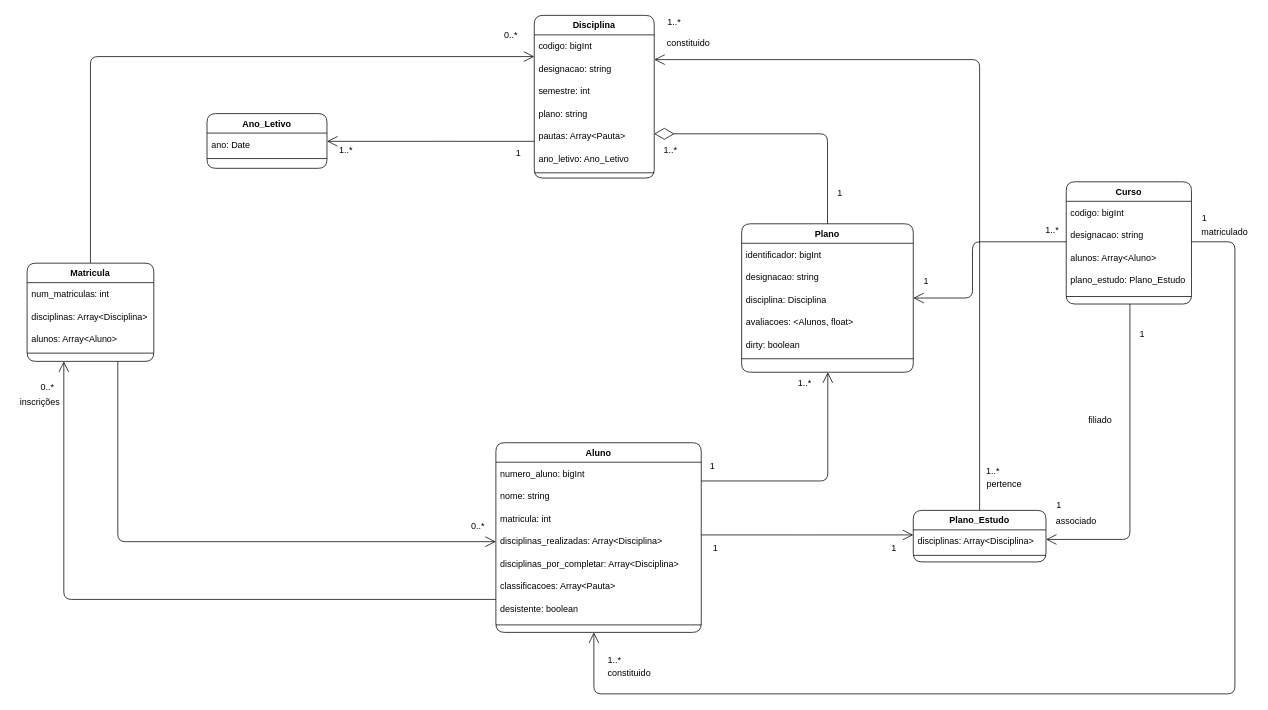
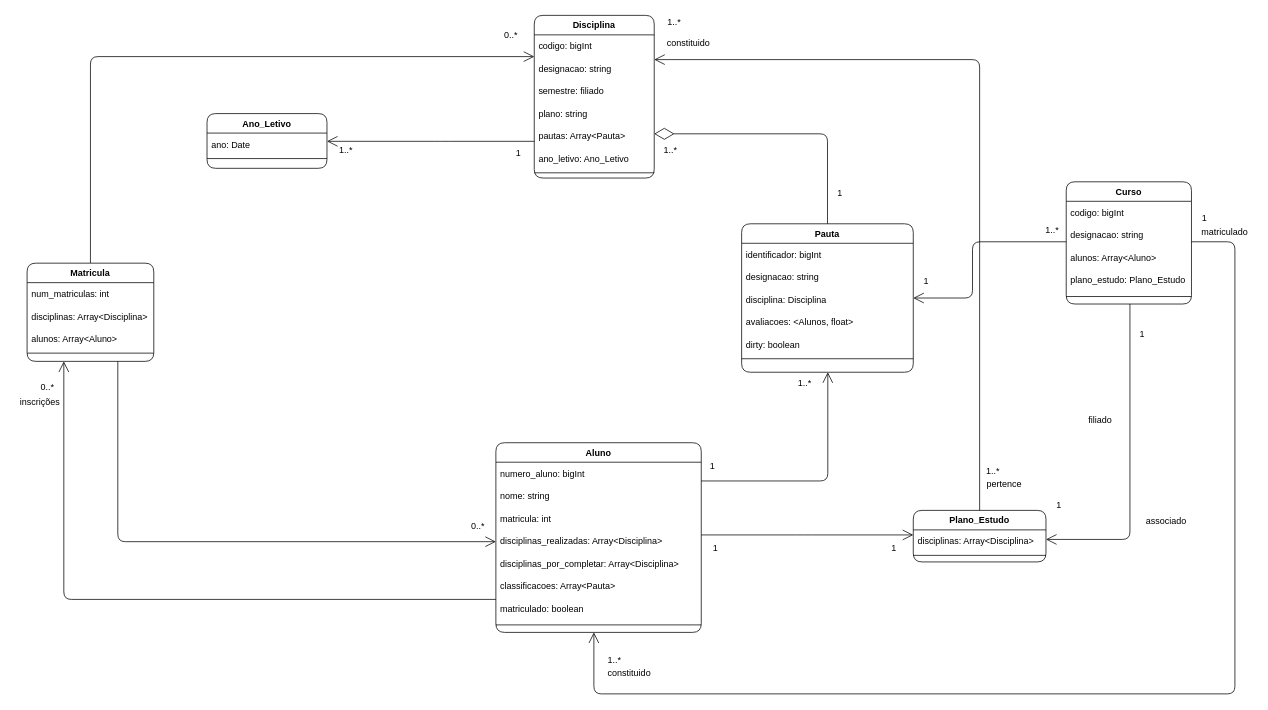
node "semestre: int": label "semestre: int" -> "semestre: filiado"
node "Plano": label "Plano" -> "Pauta"
node "associado": moved (1076, 522) -> (1166, 522)
node "desistente: boolean": label "desistente: boolean" -> "matriculado: boolean"
